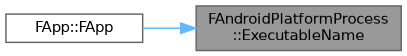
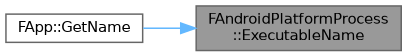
node "FApp::FApp": label "FApp::FApp" -> "FApp::GetName"
